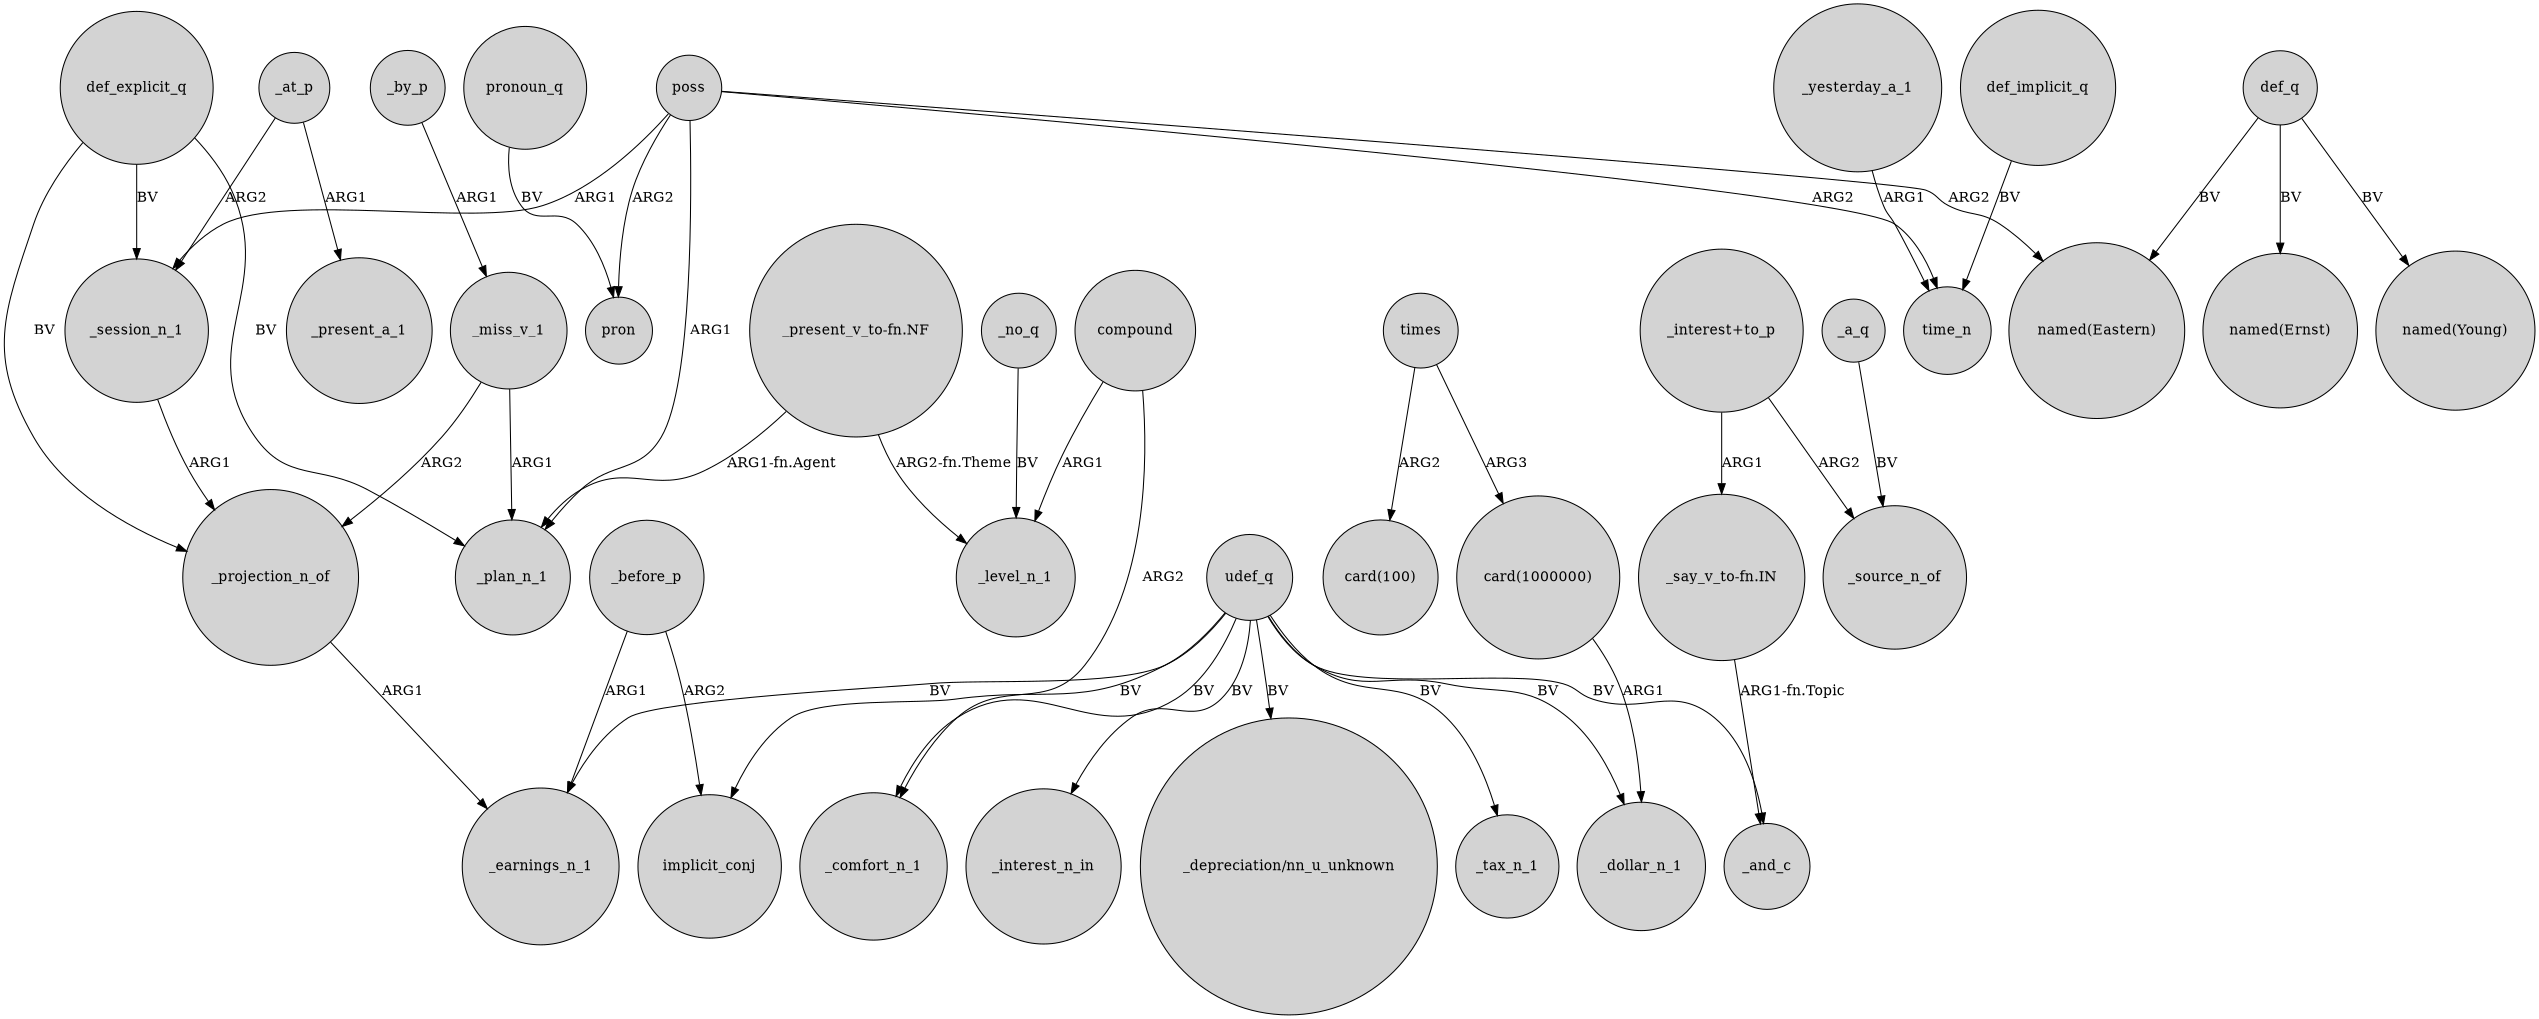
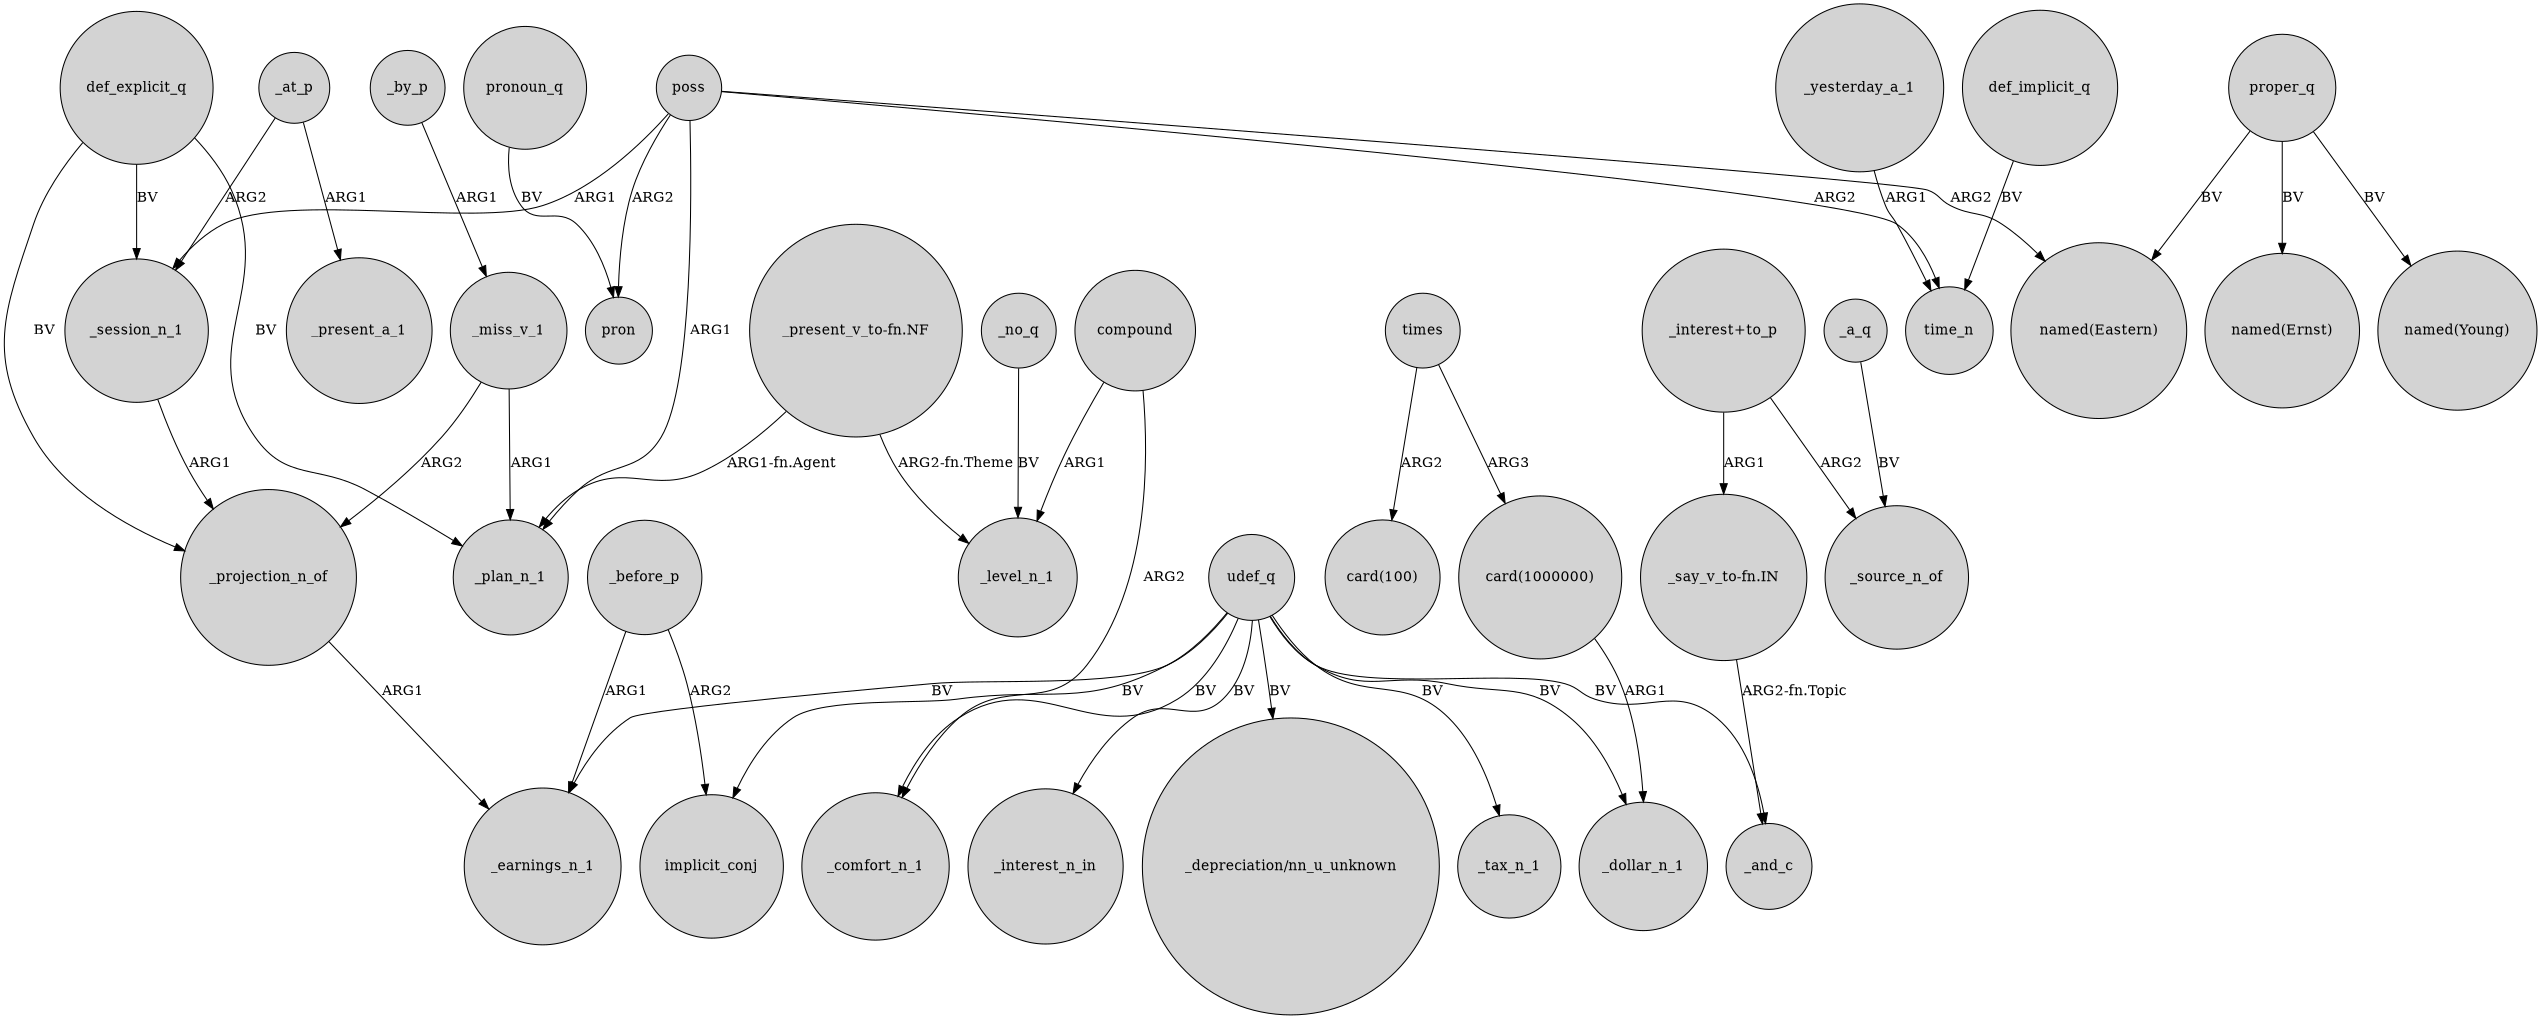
node "def_q": label "def_q" -> "proper_q"
edge "_say_v_to-fn.IN" -> "_and_c": label "ARG1-fn.Topic" -> "ARG2-fn.Topic"
